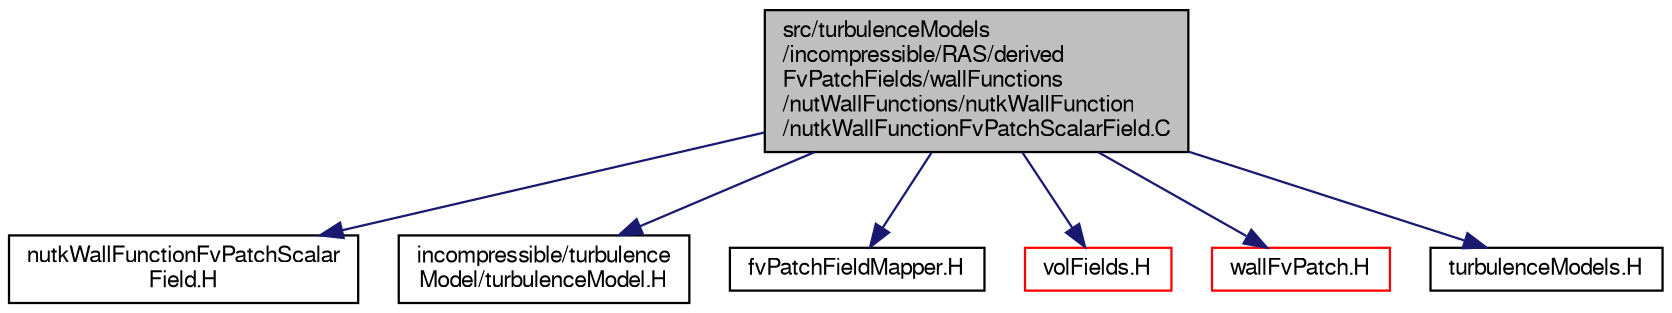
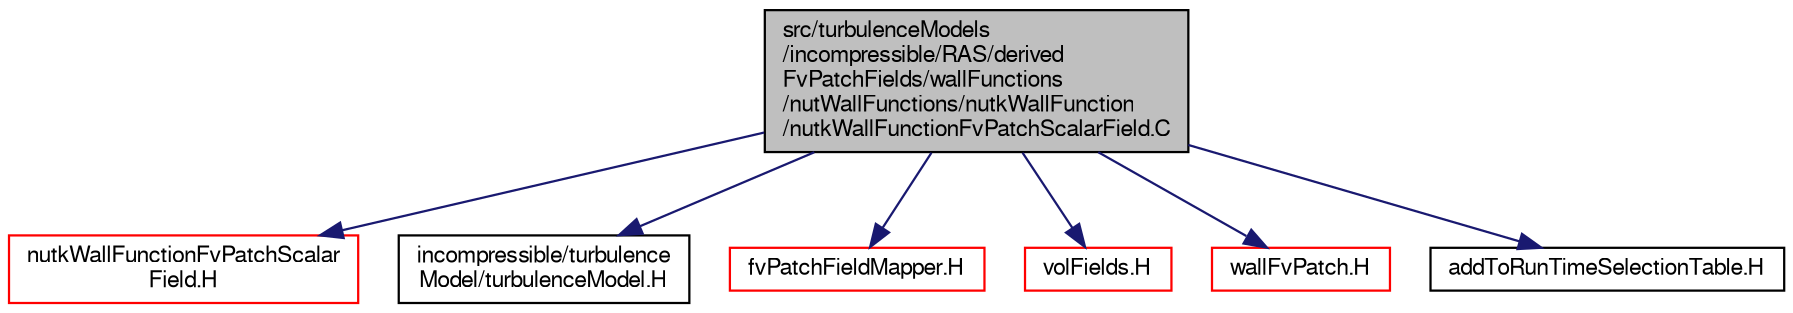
node "nutkWallFunctionFvPatchScalar Field.H": color black -> red
node "fvPatchFieldMapper.H": color black -> red
node "turbulenceModels.H": label "turbulenceModels.H" -> "addToRunTimeSelectionTable.H"
